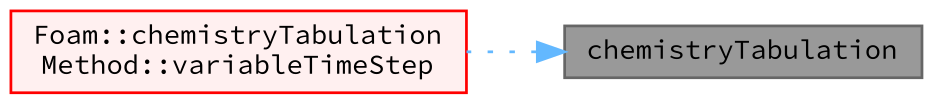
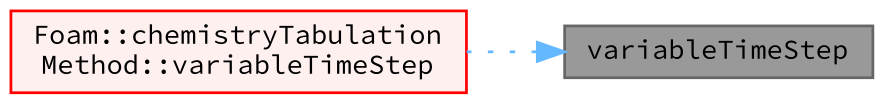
node "chemistryTabulation": label "chemistryTabulation" -> "variableTimeStep"
